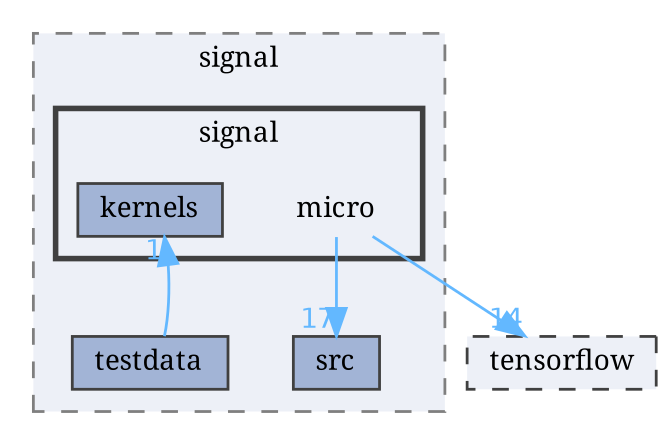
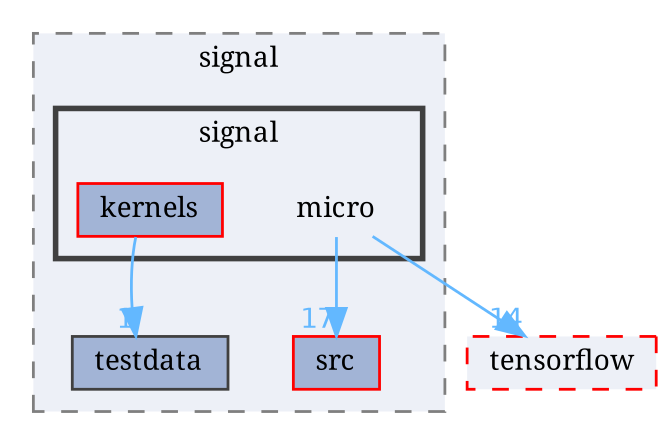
node "kernels": color grey25 -> red
edge "testdata" -> "kernels": reversed
node "src": color grey25 -> red
node "tensorflow": color grey25 -> red
